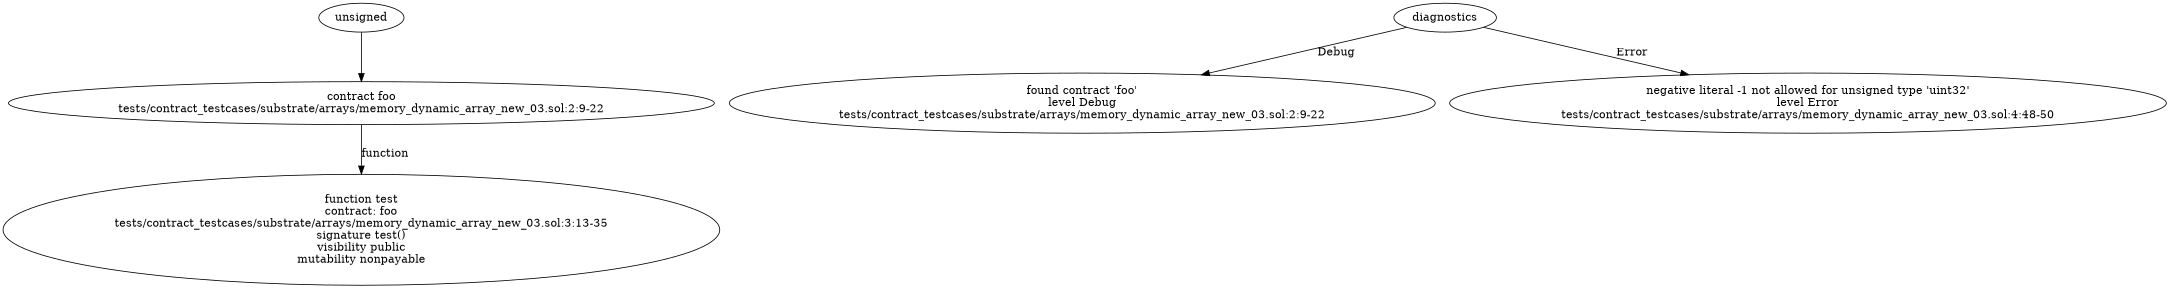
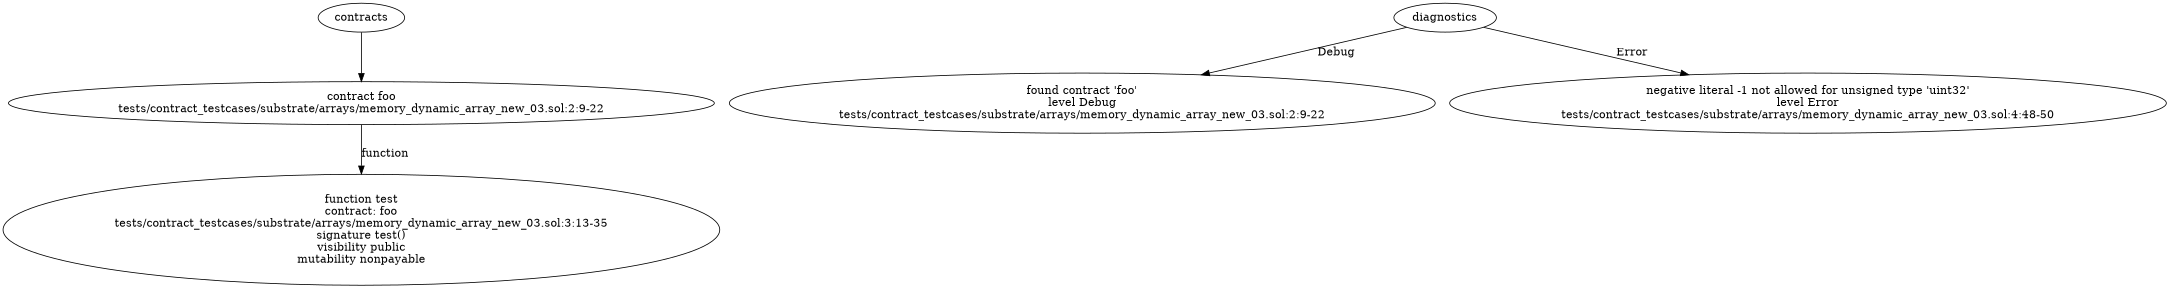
node "unsigned": label "unsigned" -> "contracts"
